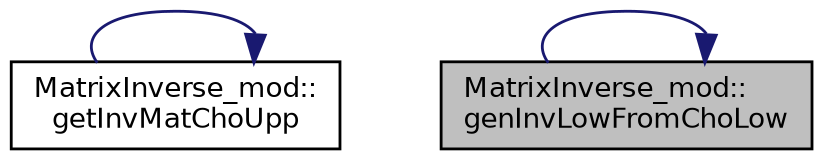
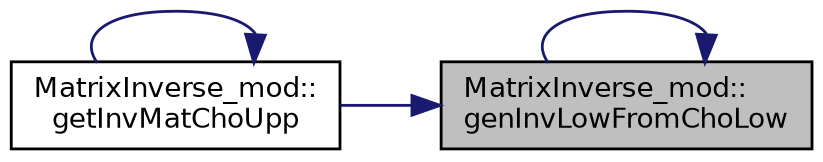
edge "MatrixInverse_mod:: getInvMatChoUpp" -> "MatrixInverse_mod:: genInvLowFromChoLow": added
